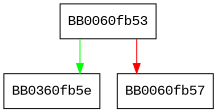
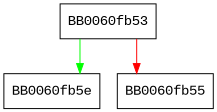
node "BB0360fb5e": label "BB0360fb5e" -> "BB0060fb5e"
node "BB0060fb57": label "BB0060fb57" -> "BB0060fb55"
